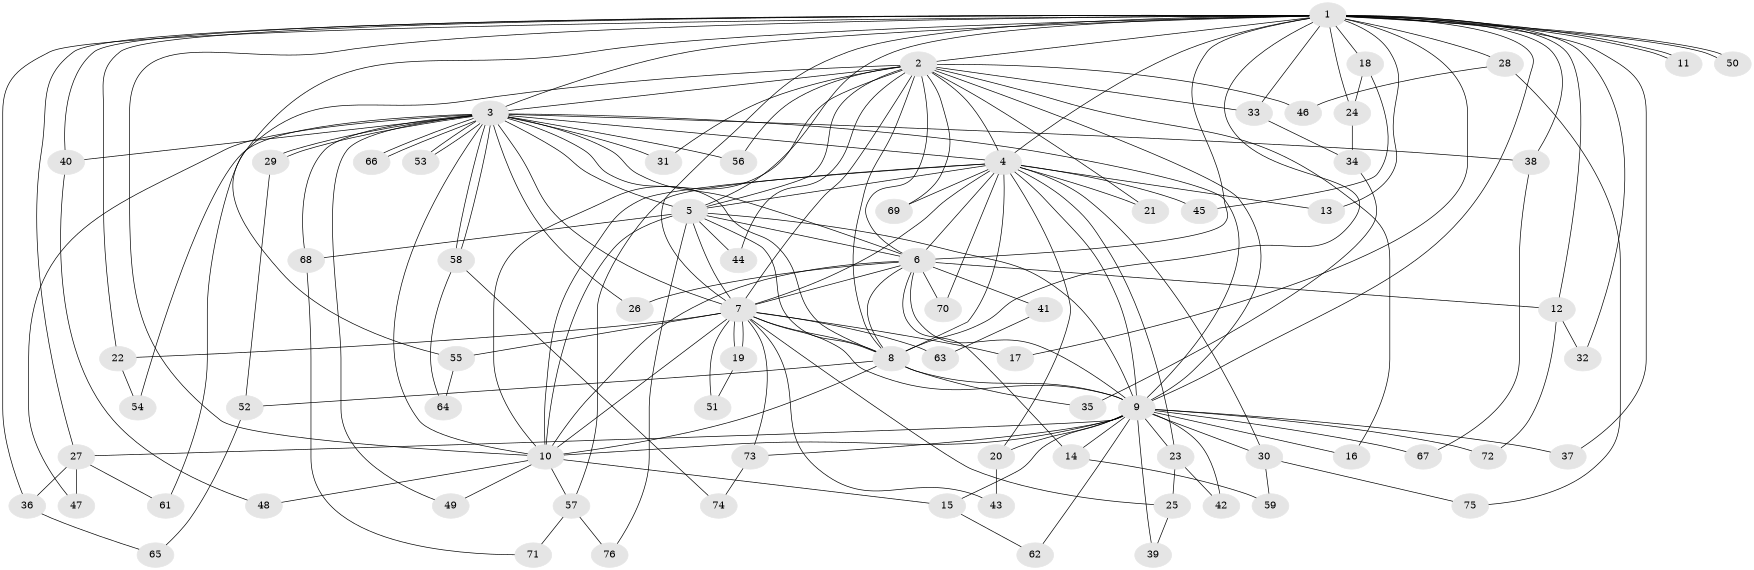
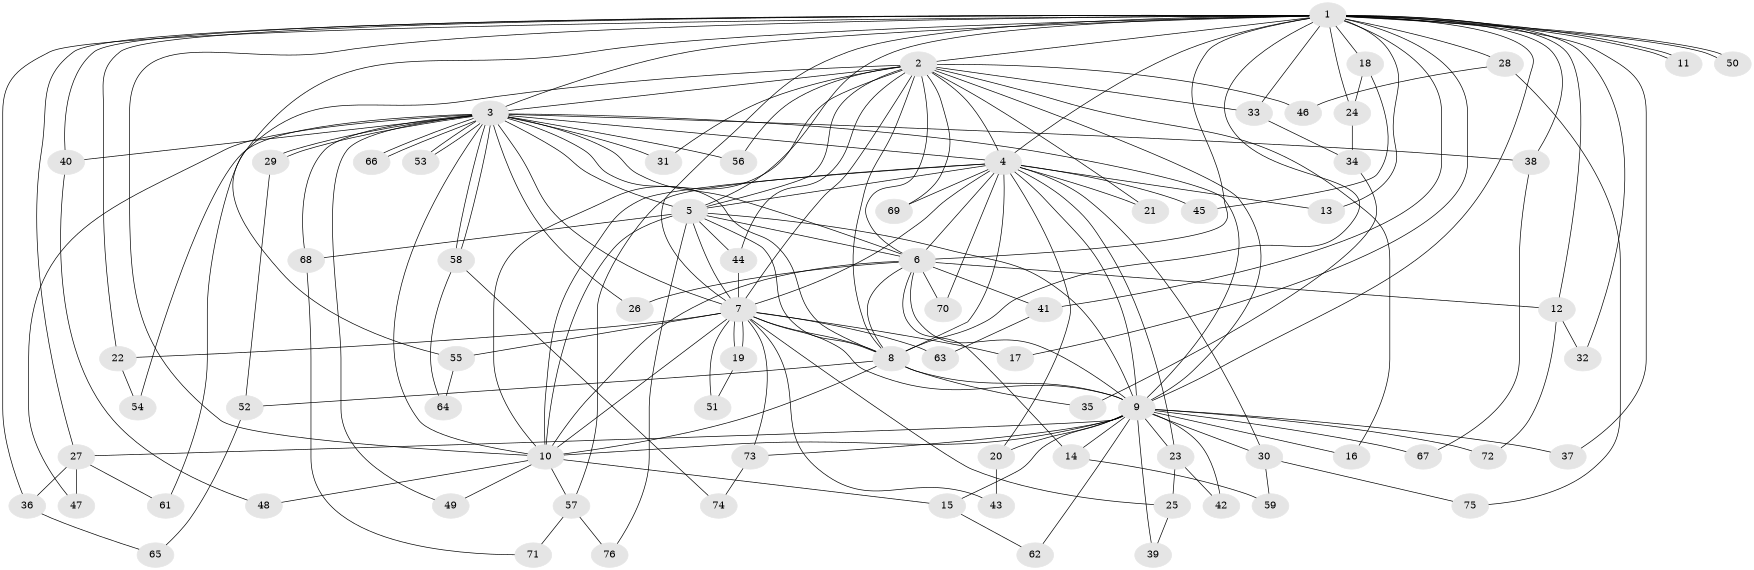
edge "1" -- "41": added
edge "6" -- "7": now "44" -- "7"
